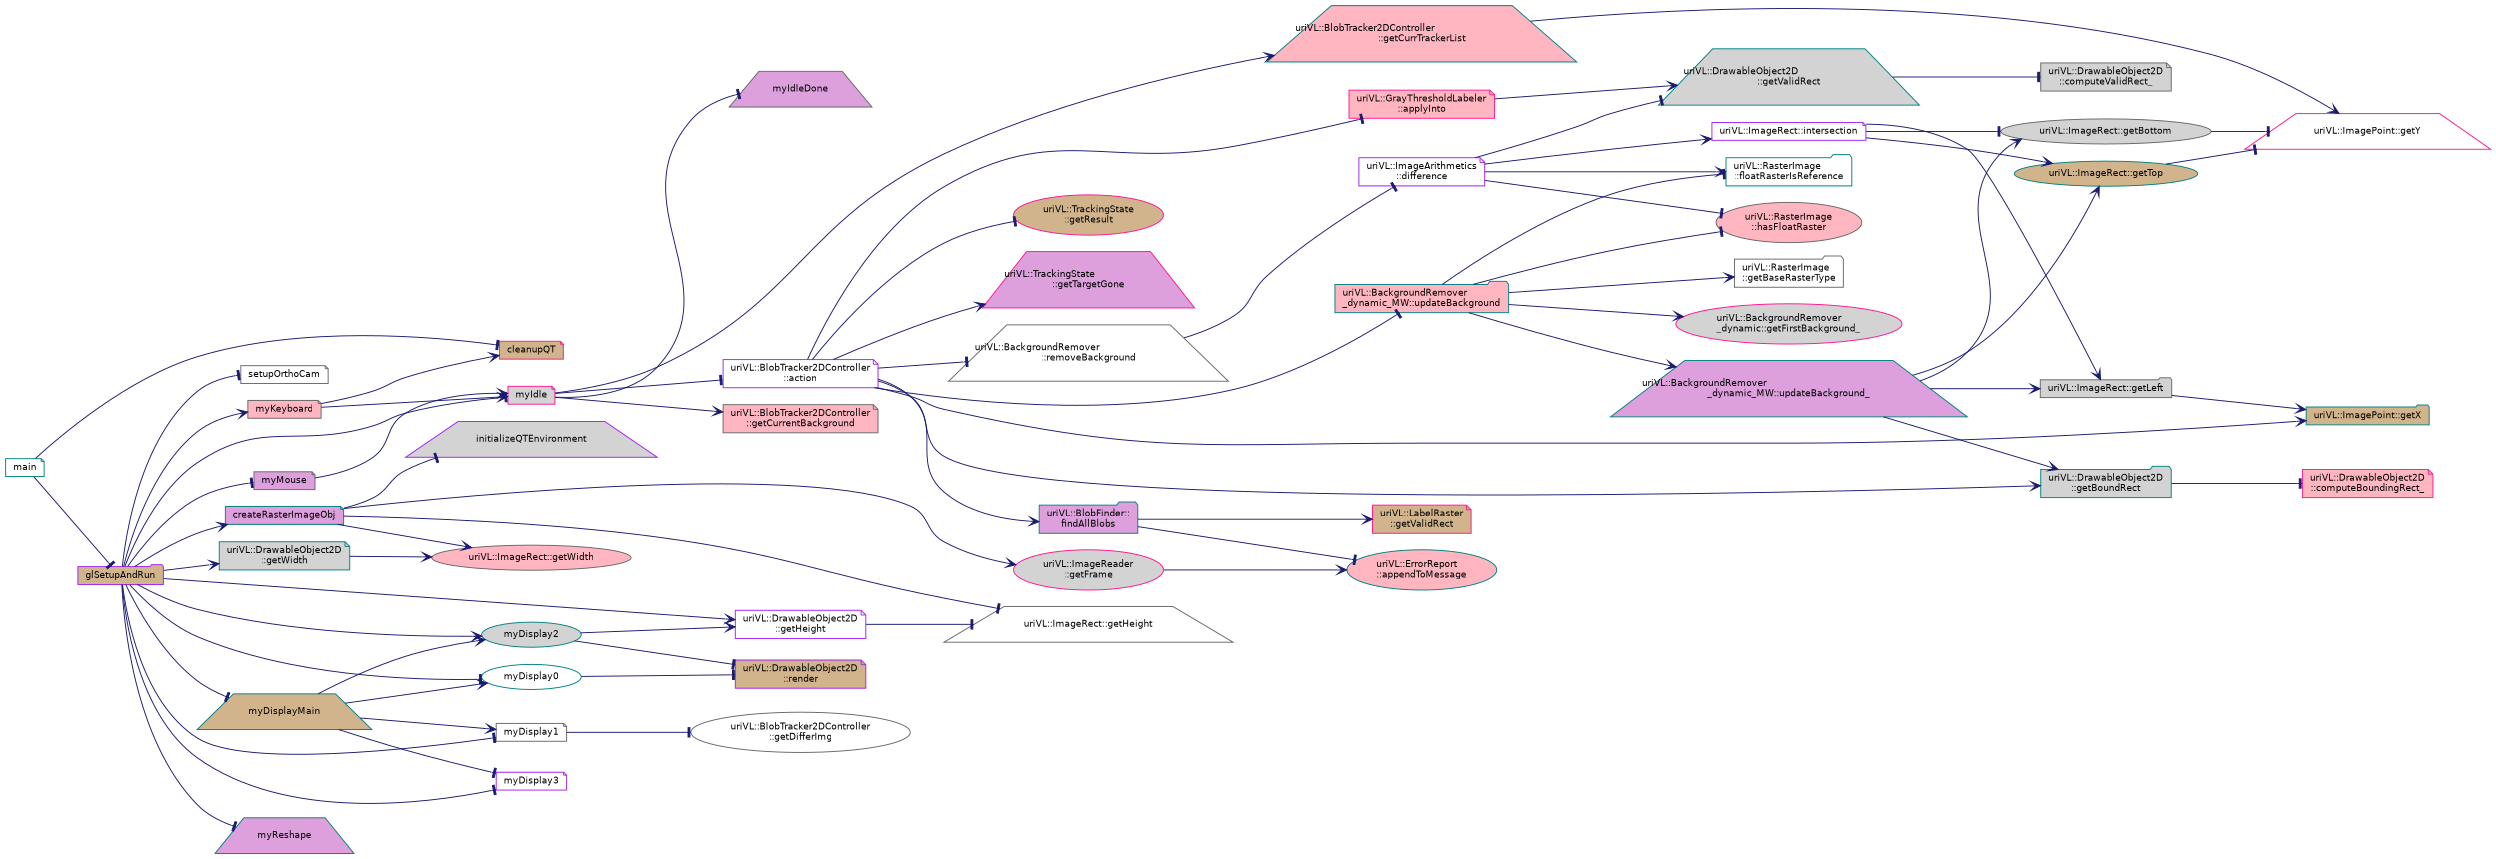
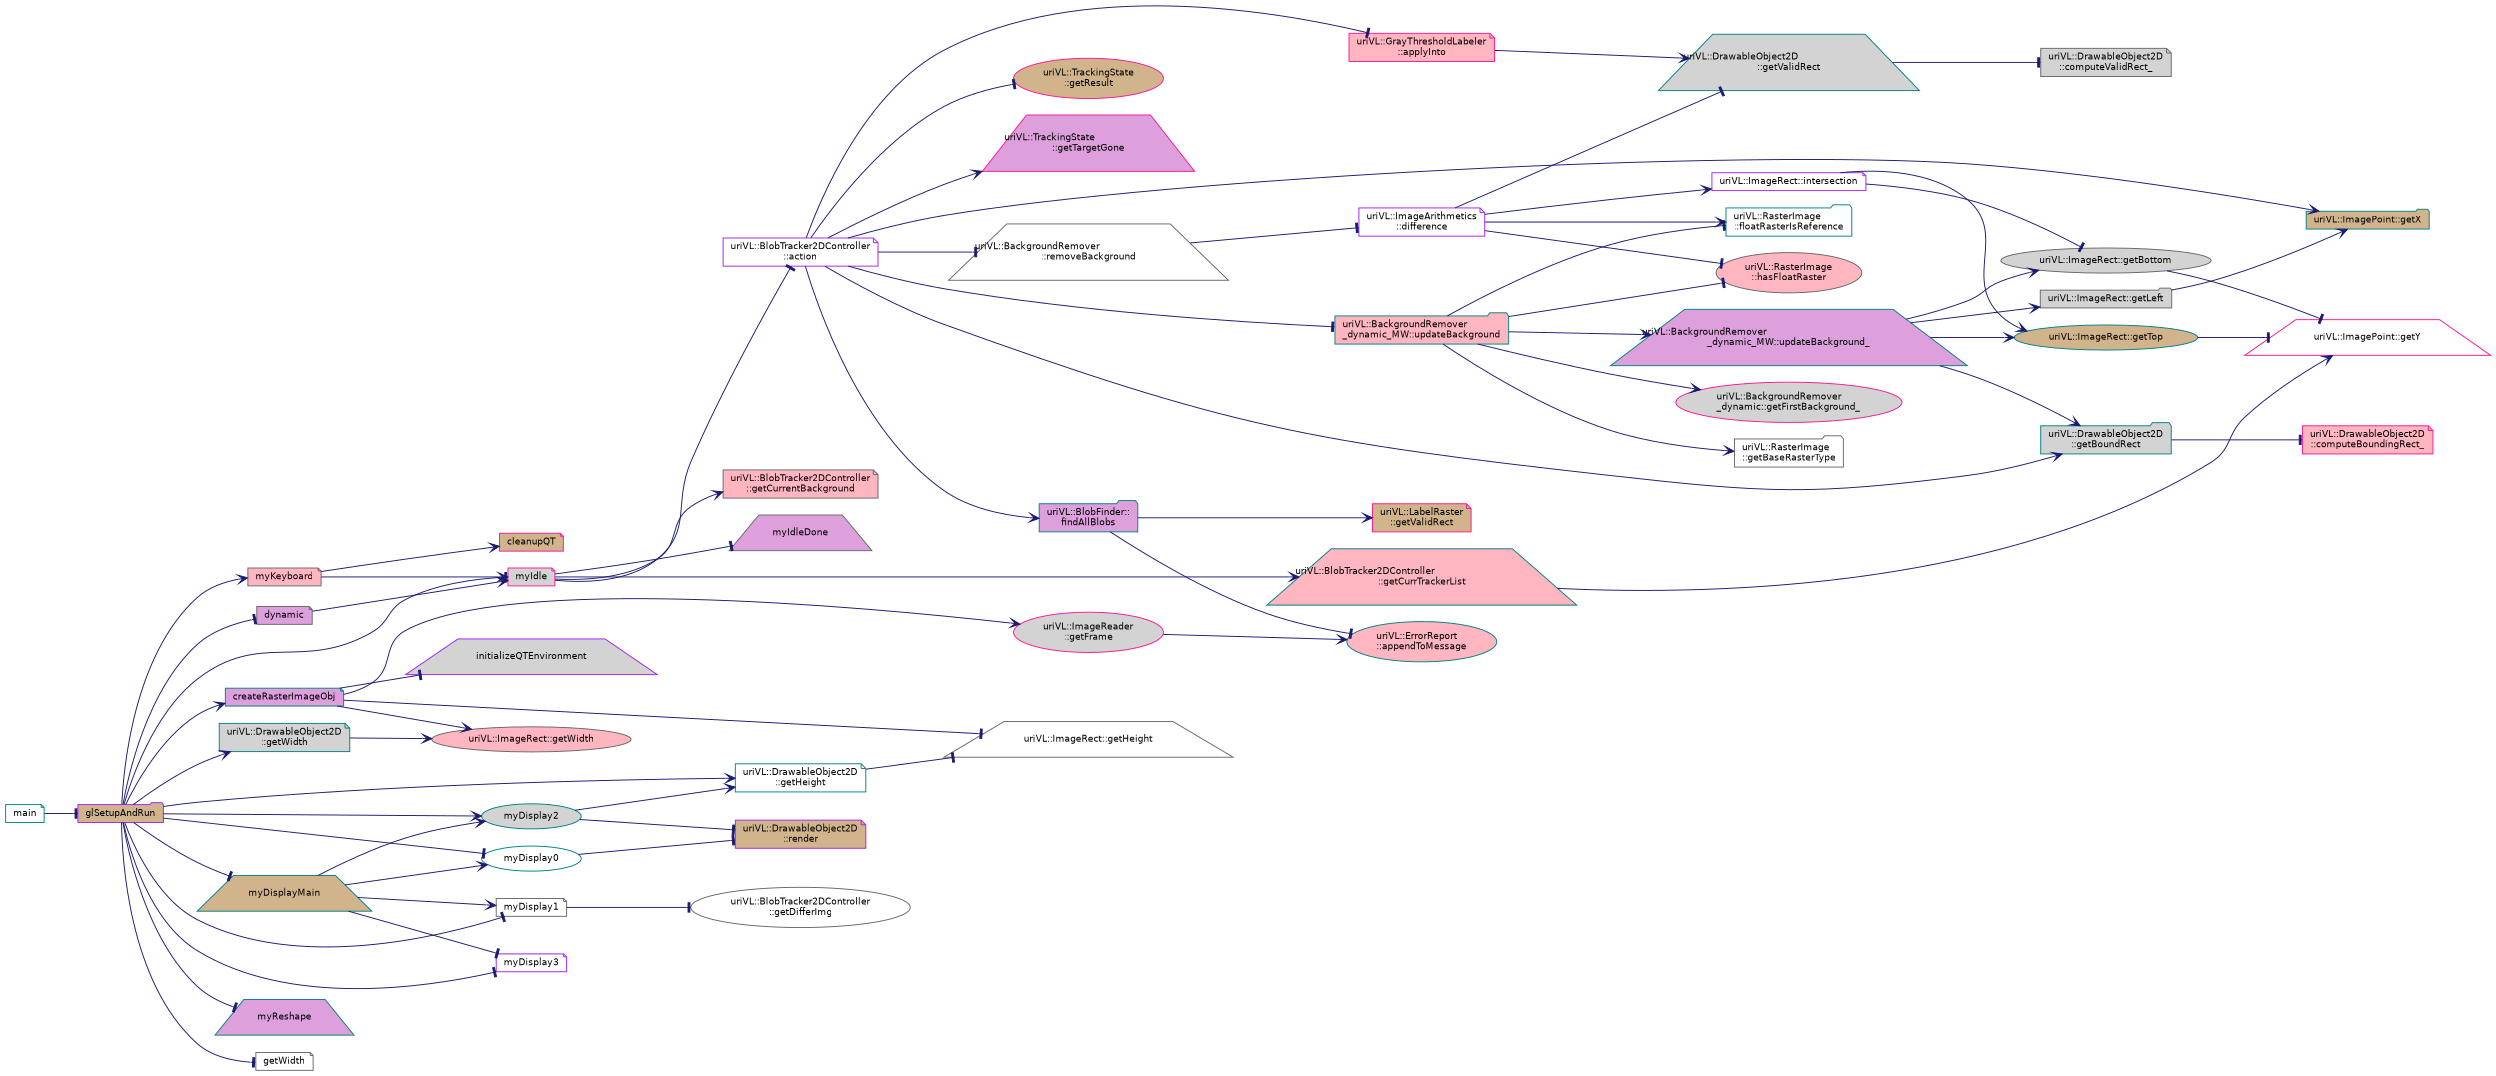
edge "uriVL::ImageRect::intersection" -> "uriVL::ImageRect::getLeft": removed
edge "main" -> "cleanupQT": removed
node "setupOrthoCam": label "setupOrthoCam" -> "getWidth"
node "myMouse": label "myMouse" -> "dynamic"
node "uriVL::DrawableObject2D ::getHeight": color purple -> teal
